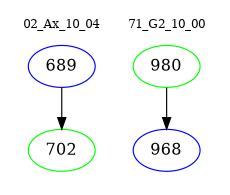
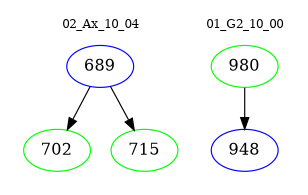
cluster "71_G2_10_00": label "71_G2_10_00" -> "01_G2_10_00"
node "715": added
node "968": label "968" -> "948"
